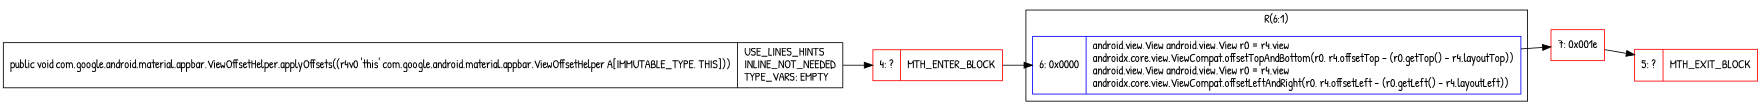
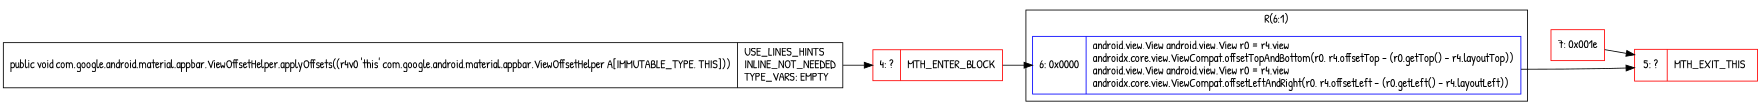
edge "6: 0x0000" -> "7: 0x001e": now "6: 0x0000" -> "5: ?"
node "5: ?": text "MTH_EXIT_BLOCK" -> "MTH_EXIT_THIS"
